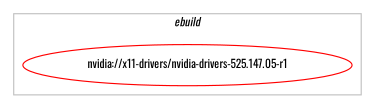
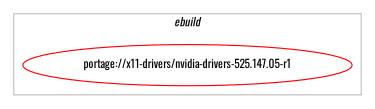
node "nvidia://x11-drivers/nvidia-drivers-525.147.05-r1": label "nvidia://x11-drivers/nvidia-drivers-525.147.05-r1" -> "portage://x11-drivers/nvidia-drivers-525.147.05-r1"
